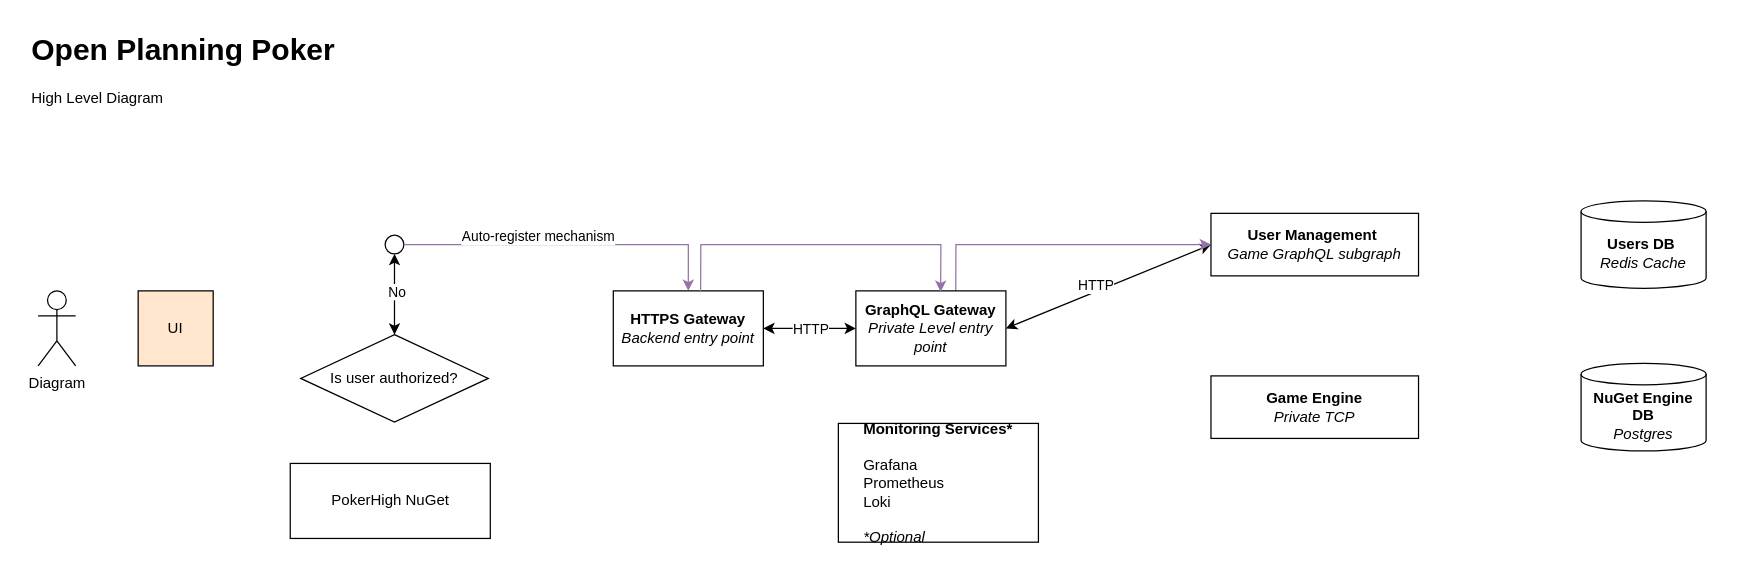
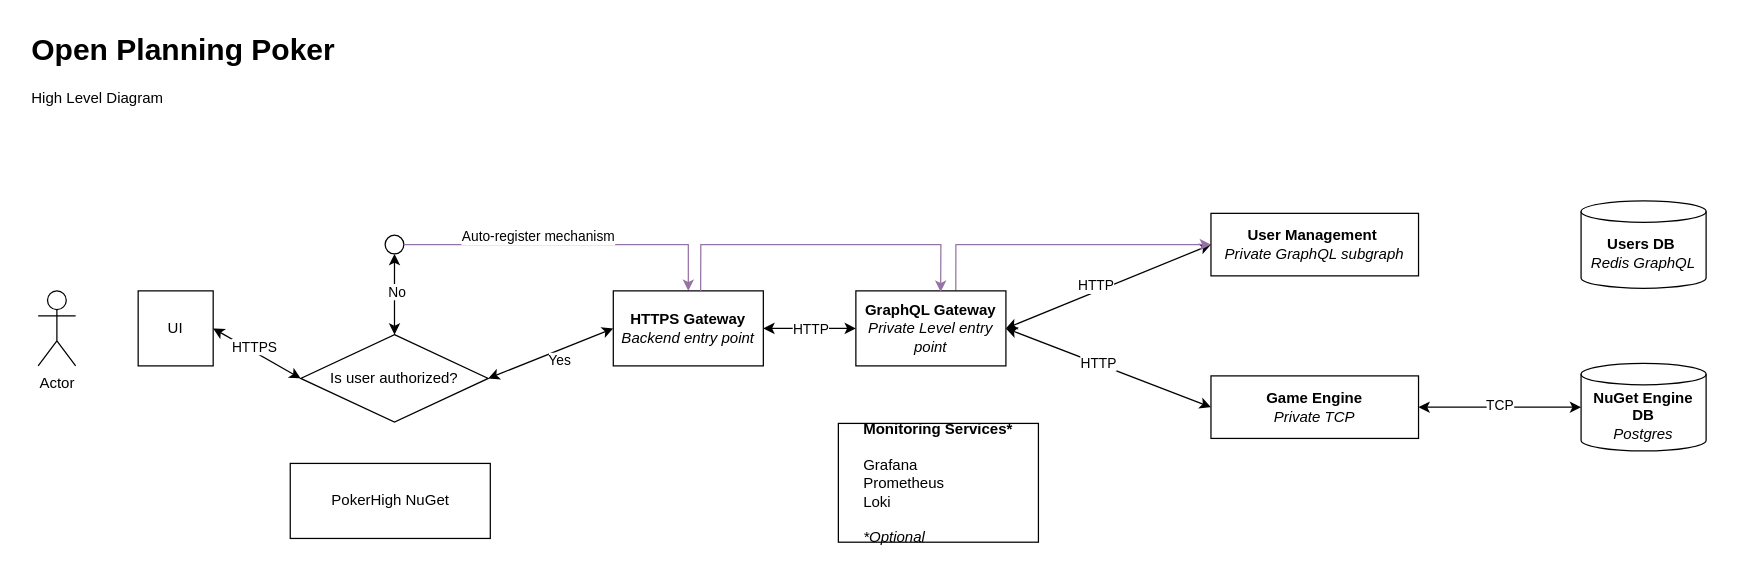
node "User Management Game GraphQL subgraph": label "User Management Game GraphQL subgraph" -> "User Management Private GraphQL subgraph"
node "Users DB Redis Cache": label "Users DB Redis Cache" -> "Users DB Redis GraphQL"
node "UI": fillcolor #ffe6cc -> #ffffff
edge "UI" -- "Is user authorized?": added, label "HTTPS"
edge "HTTPS Gateway Backend entry point" -- "Is user authorized?": added, label "Yes"
edge "GraphQL Gateway Private Level entry point" -- "Game Engine Private TCP": added, label "HTTP"
node "Diagram": label "Diagram" -> "Actor"
edge "Game Engine Private TCP" -- "NuGet Engine DB Postgres": added, label "TCP"
